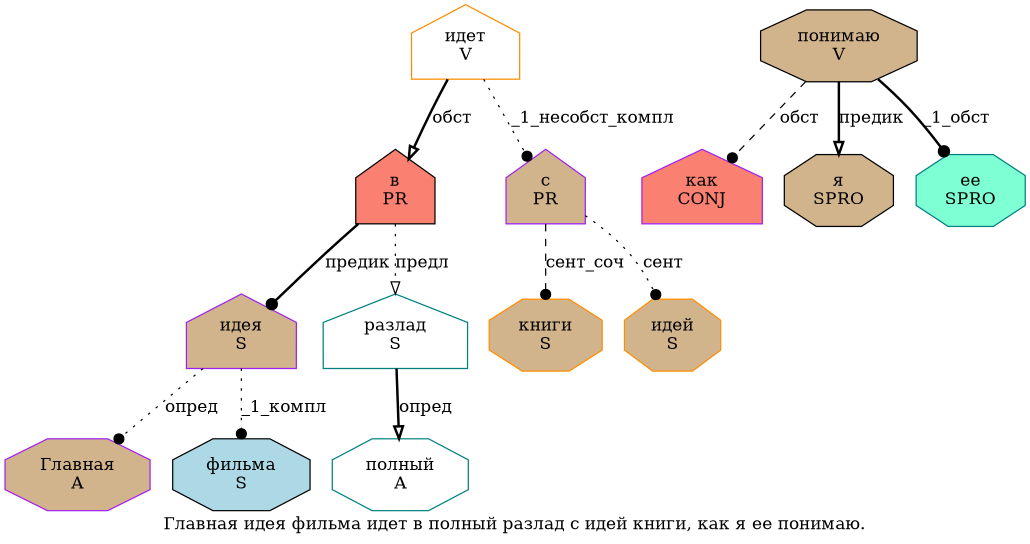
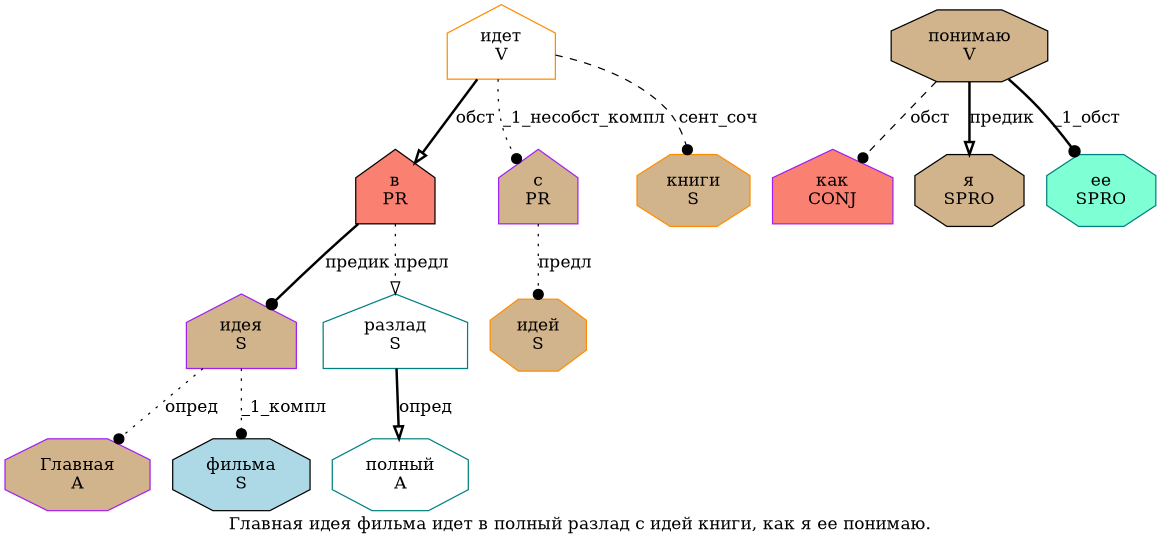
edge "с PR" -> "книги S": now "идет V" -> "книги S"
edge "с PR" -> "идей S": label "сент" -> "предл"
